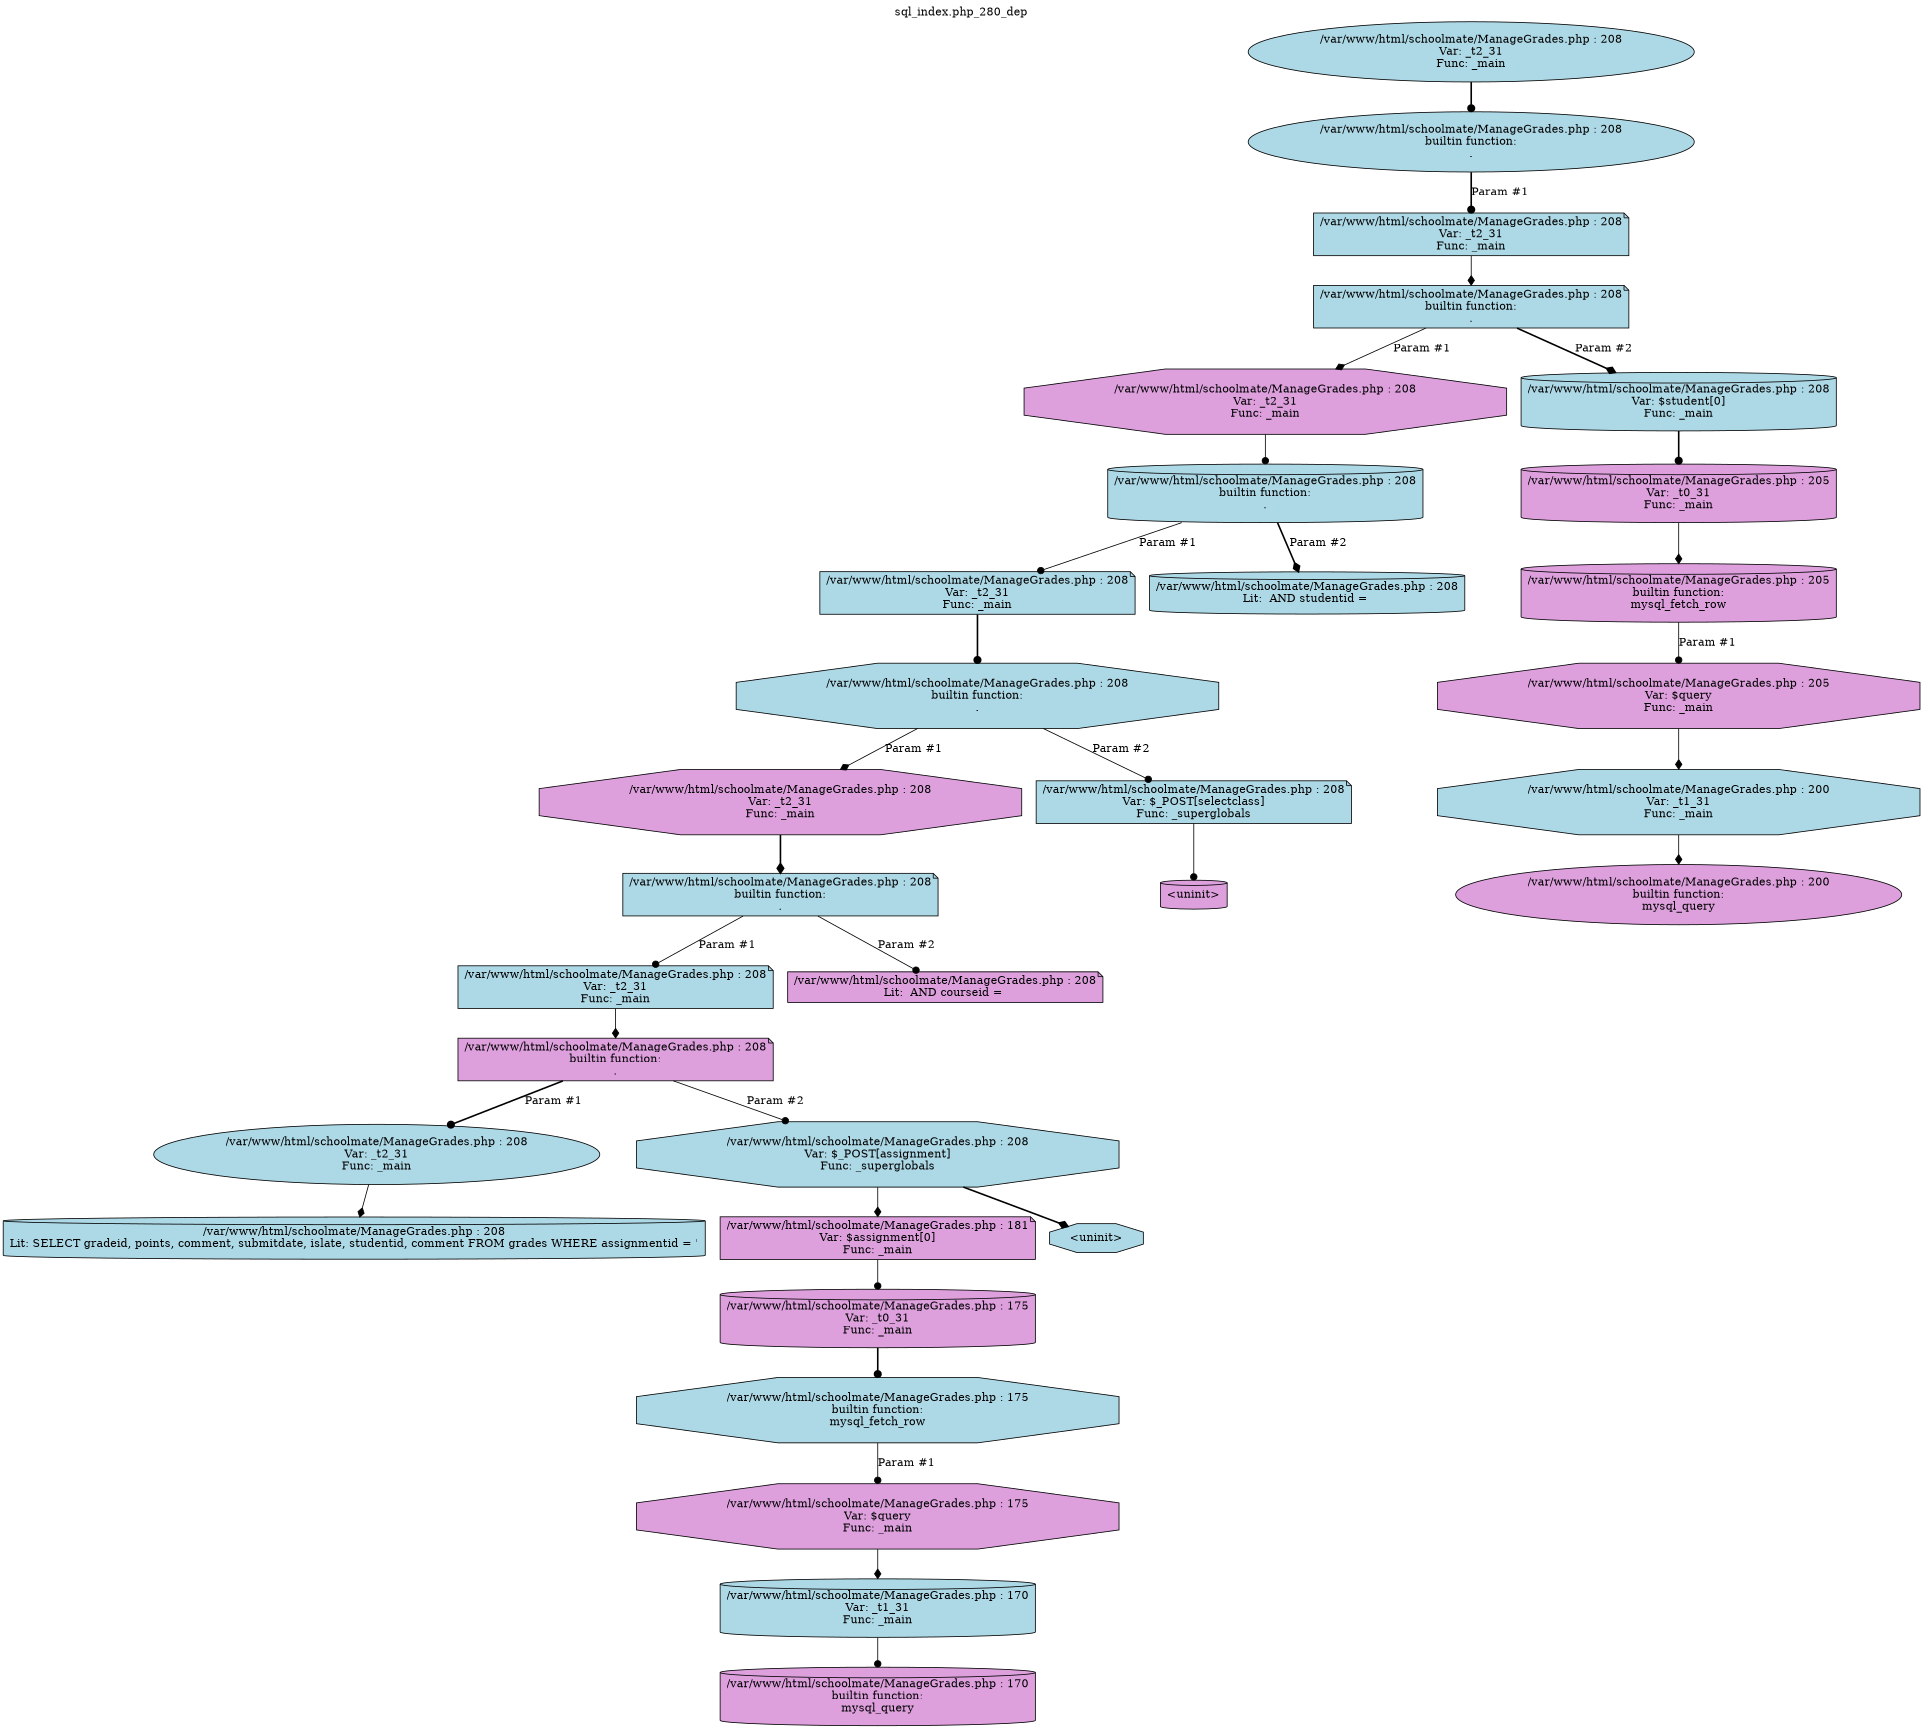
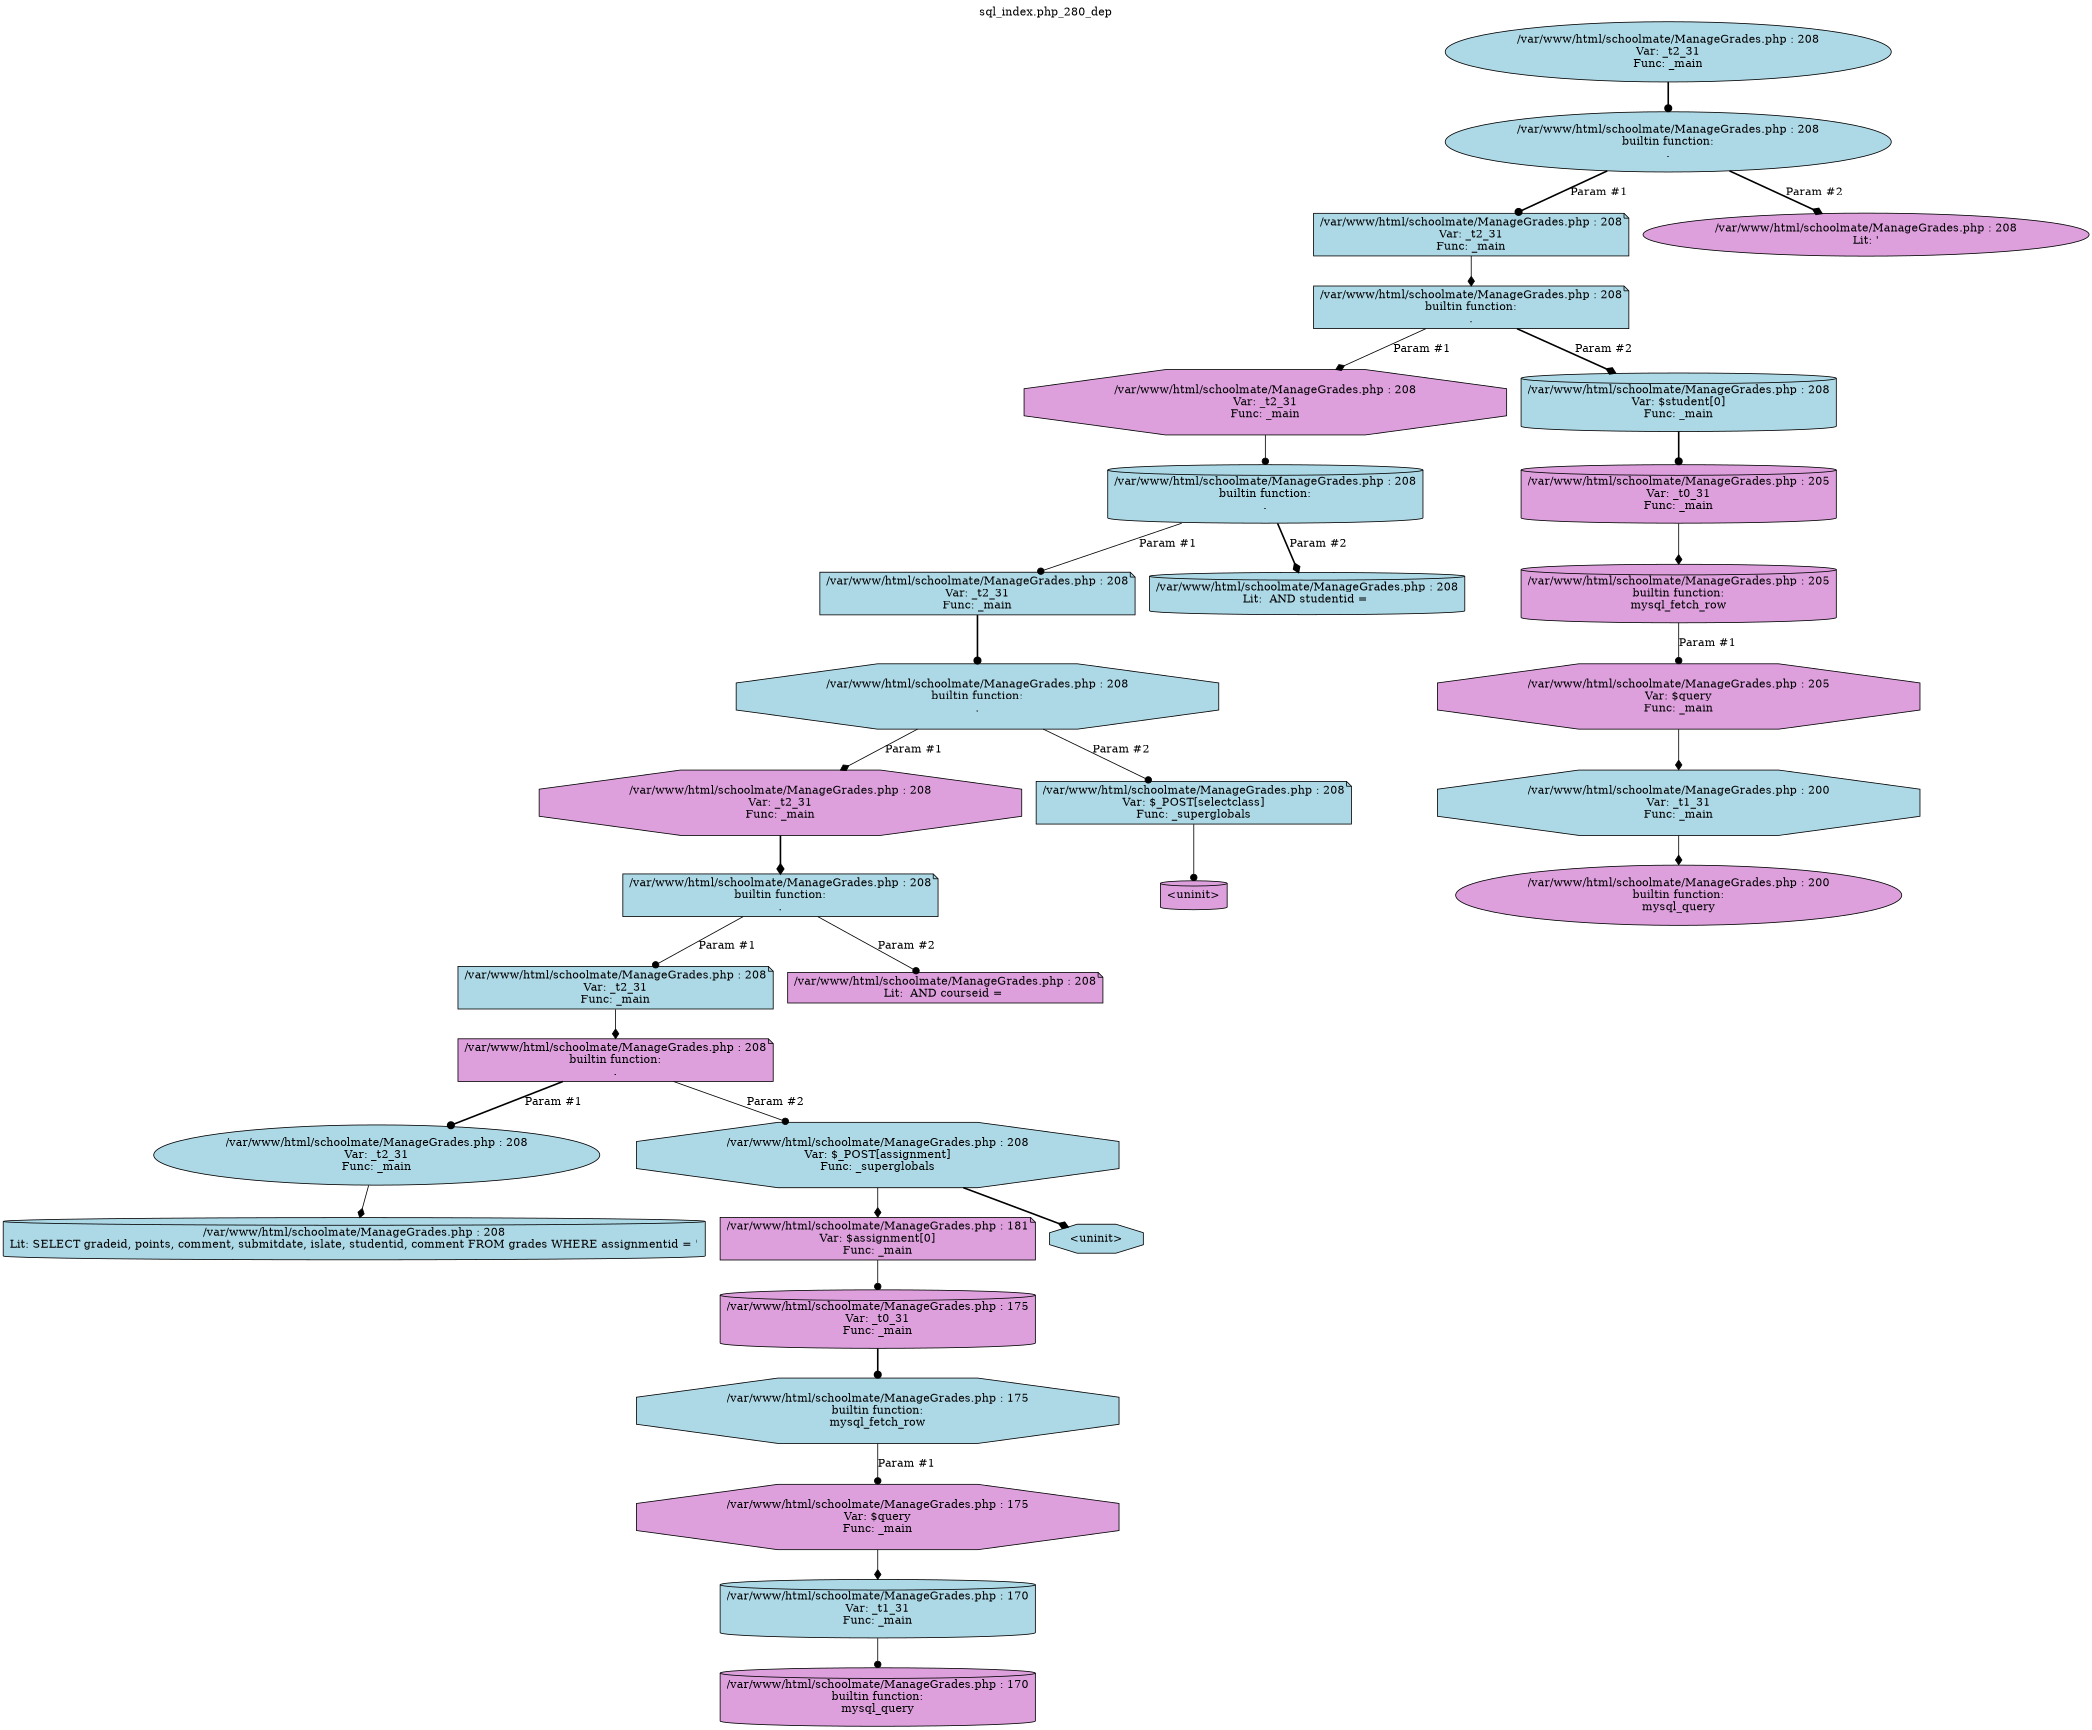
node "/var/www/html/schoolmate/ManageGrades.php : 208 Lit: '": added
